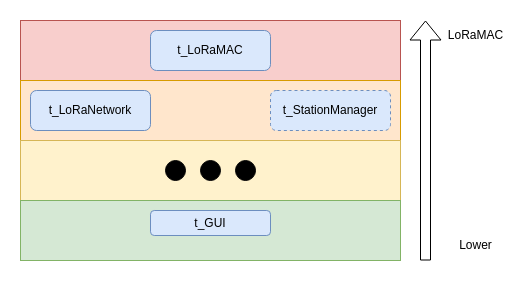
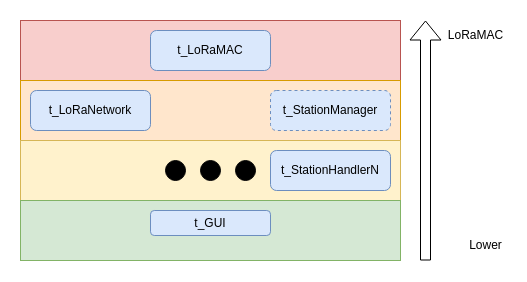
node "t_StationHandlerN": added
node "Lower": moved (476, 246) -> (486, 246)
